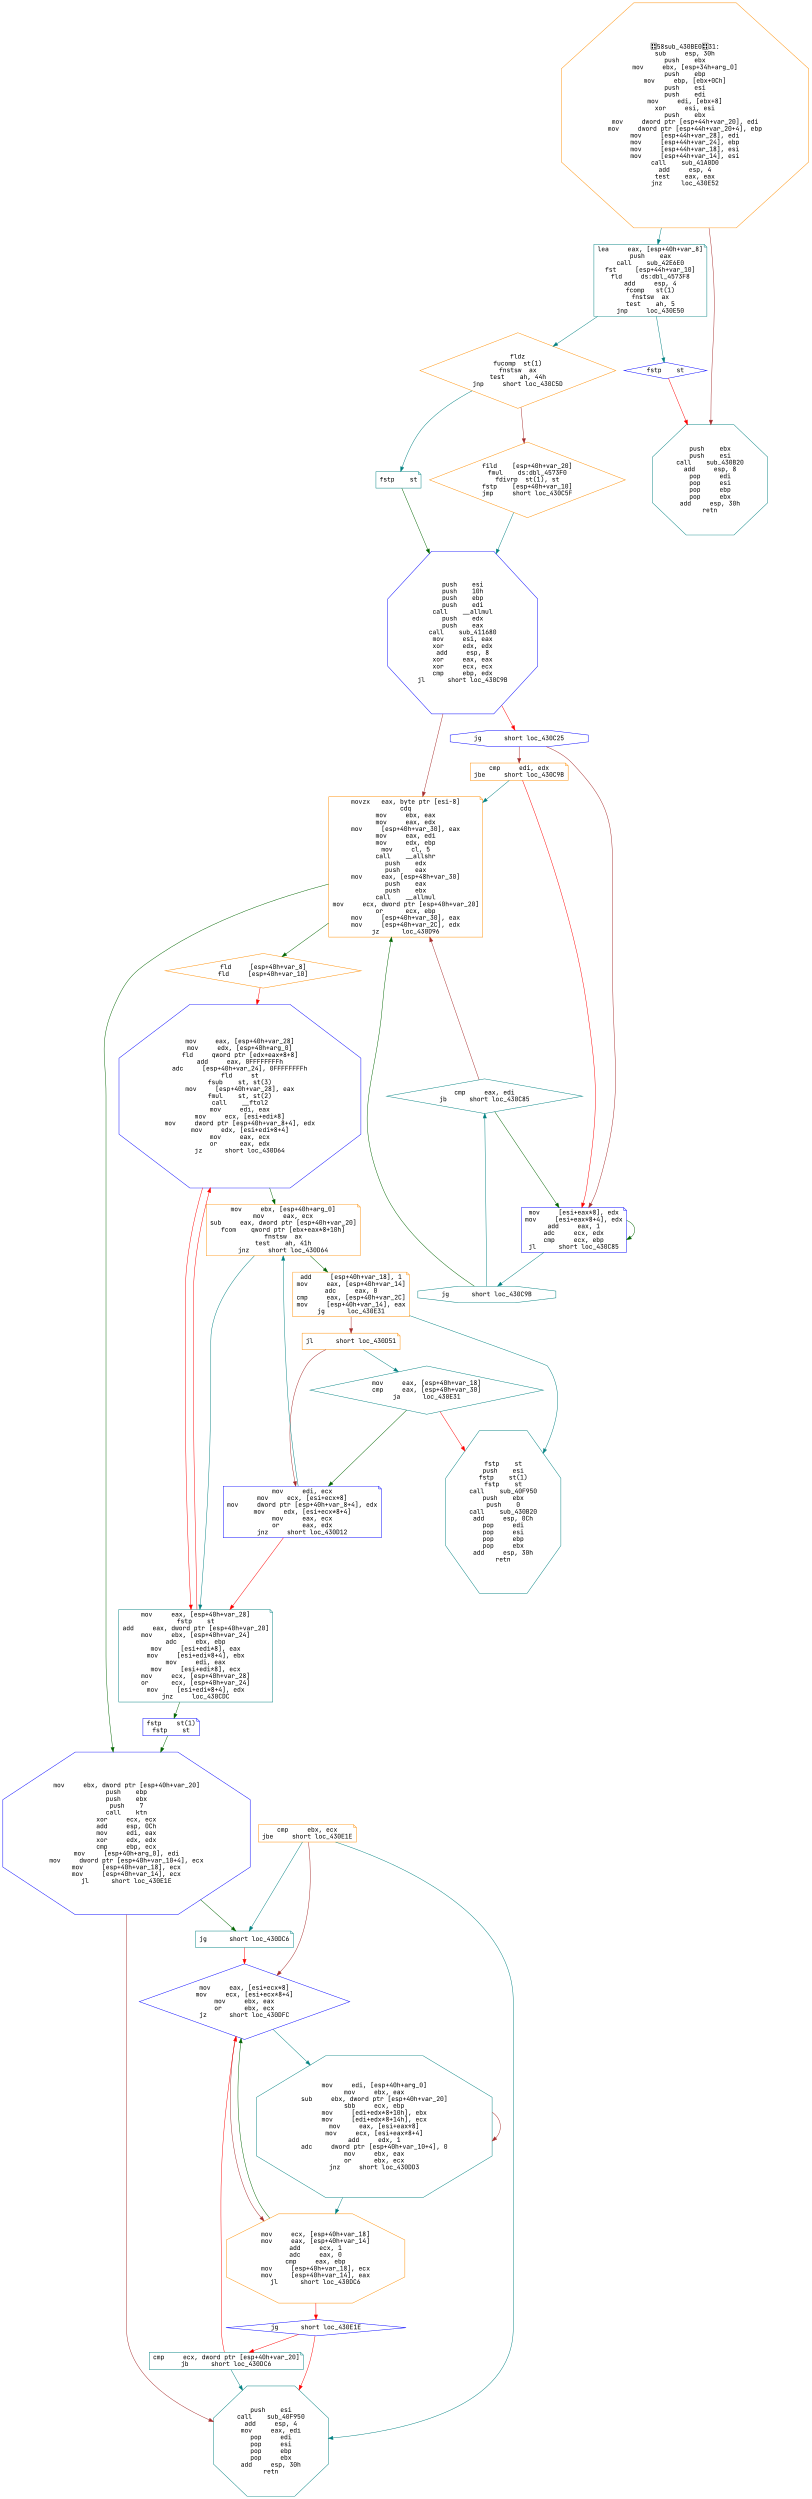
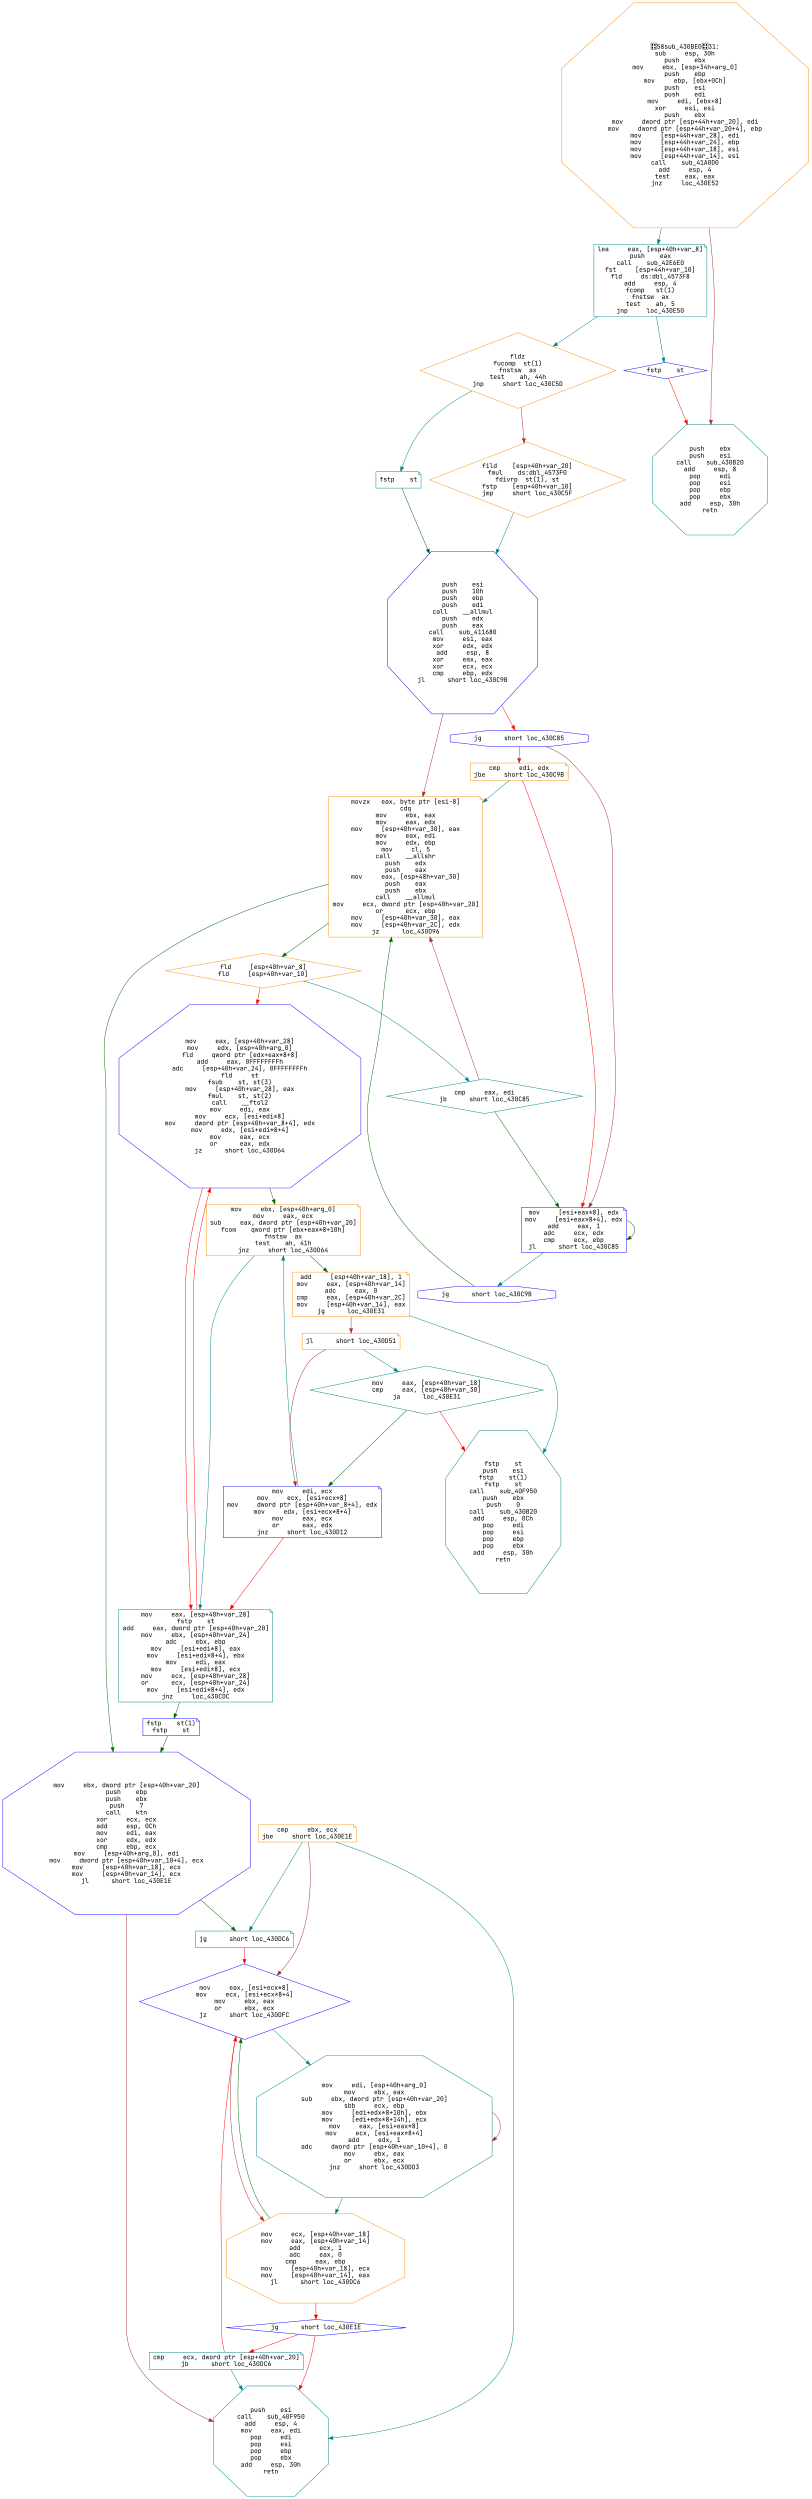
node "jg      short loc_430C25": label "jg      short loc_430C25" -> "jg      short loc_430C85"
edge "jg      short loc_430C9B" -> "cmp     eax, edi jb      short loc_430C85": now "fld     [esp+40h+var_8] fld     [esp+40h+var_10]" -> "cmp     eax, edi jb      short loc_430C85"
node "jg      short loc_430C9B": color teal -> blue
